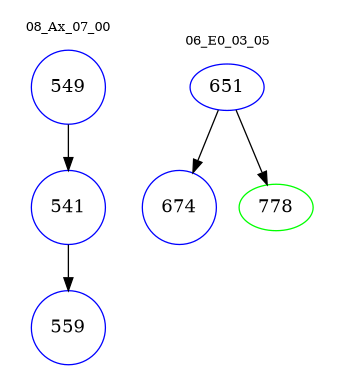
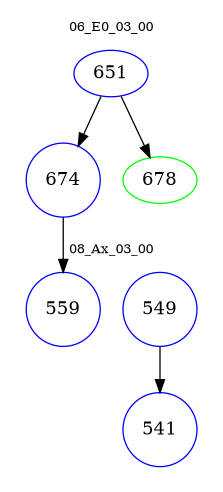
cluster "08_Ax_07_00": label "08_Ax_07_00" -> "08_Ax_03_00"
cluster "06_E0_03_05": label "06_E0_03_05" -> "06_E0_03_00"
node "778": label "778" -> "678"
edge "541" -> "559": now "674" -> "559"
